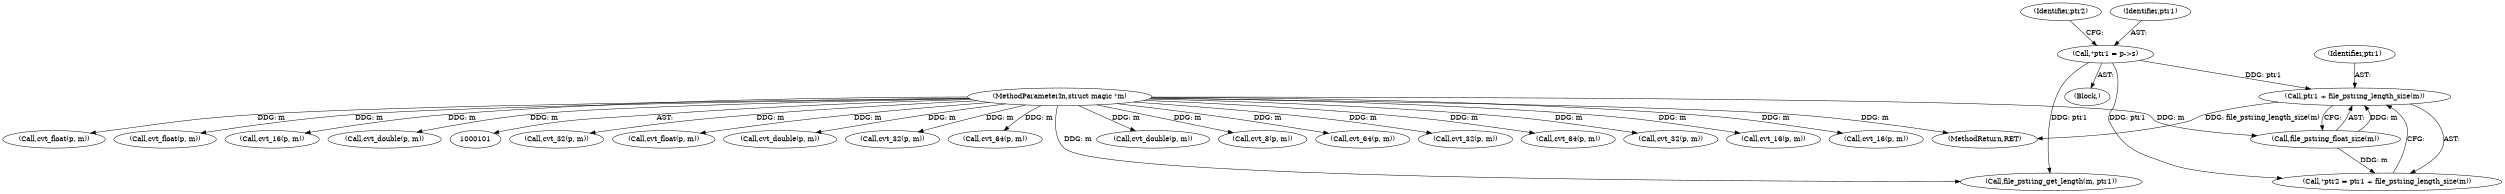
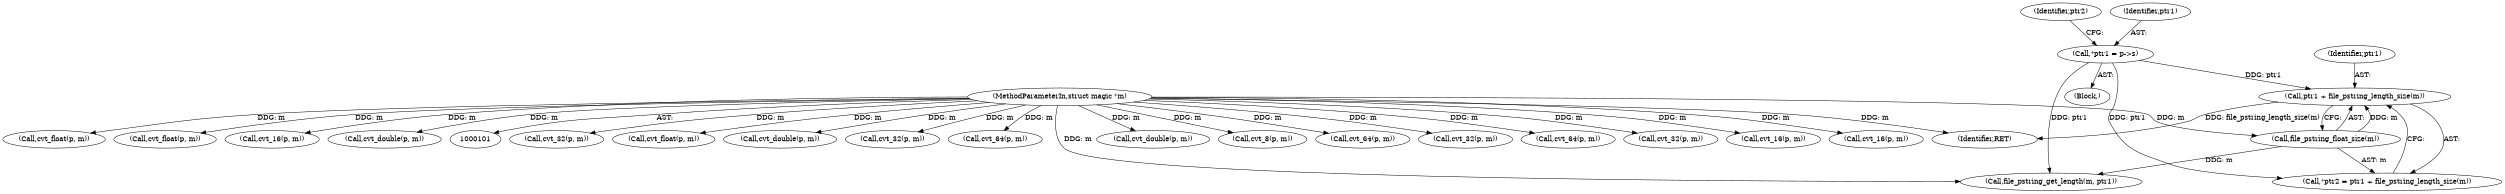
node "(MethodReturn,RET)": label "(MethodReturn,RET)" -> "(Identifier,RET)"
edge "(Call,file_pstring_float_size(m))" -> "(Call,file_pstring_get_length(m, ptr1))": added, label "DDG: m"
edge "(Call,file_pstring_float_size(m))" -> "(Call,*ptr2 = ptr1 + file_pstring_length_size(m))": label "DDG: m" -> "AST: m"
